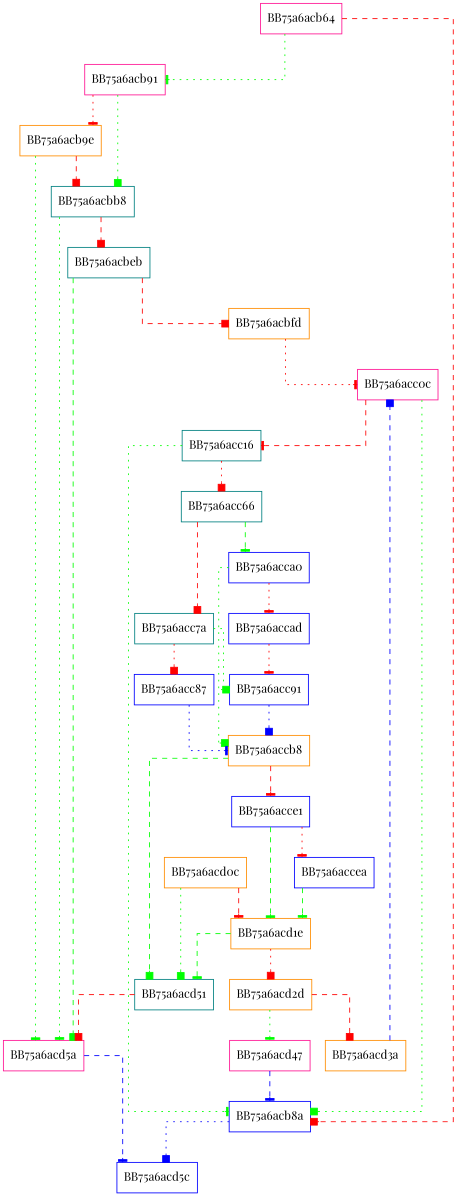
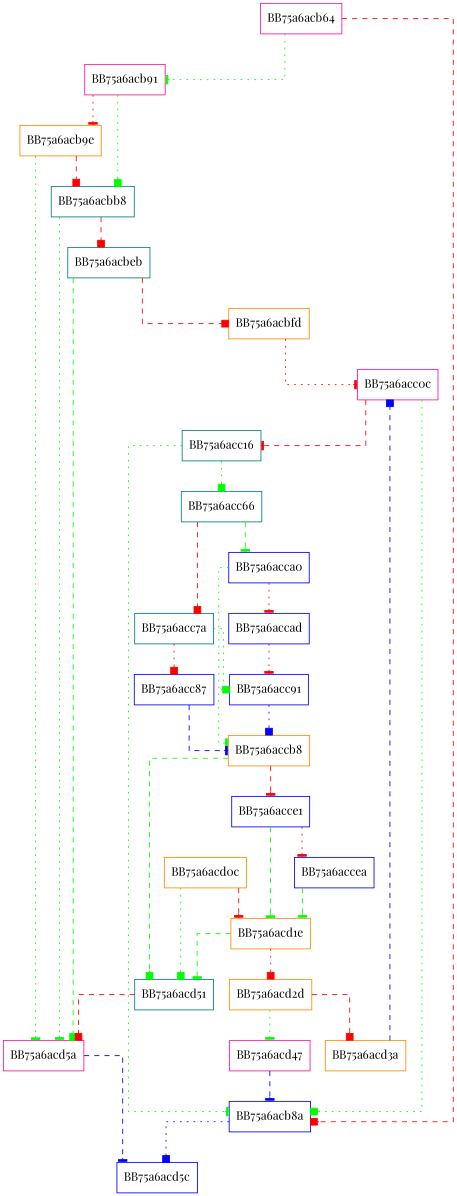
edge "BB75a6acc16" -> "BB75a6acc66": color red -> green
edge "BB75a6acca0" -> "BB75a6accb8": arrowhead box -> tee
edge "BB75a6acc87" -> "BB75a6accb8": style dotted -> dashed
